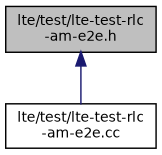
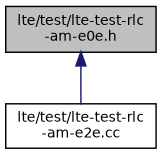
node "lte/test/lte-test-rlc -am-e2e.h": label "lte/test/lte-test-rlc -am-e2e.h" -> "lte/test/lte-test-rlc -am-e0e.h"
